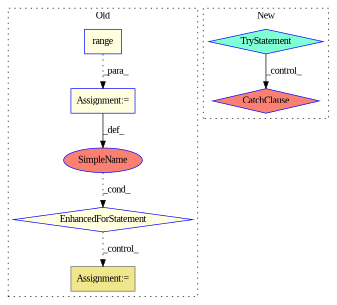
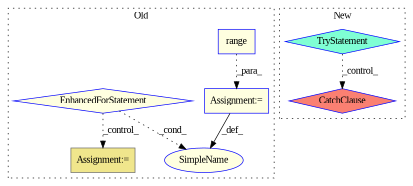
edge "TryStatement" -> "CatchClause": style solid -> dotted
node "SimpleName": fillcolor salmon -> lightyellow
edge "SimpleName" -> "EnhancedForStatement": reversed
